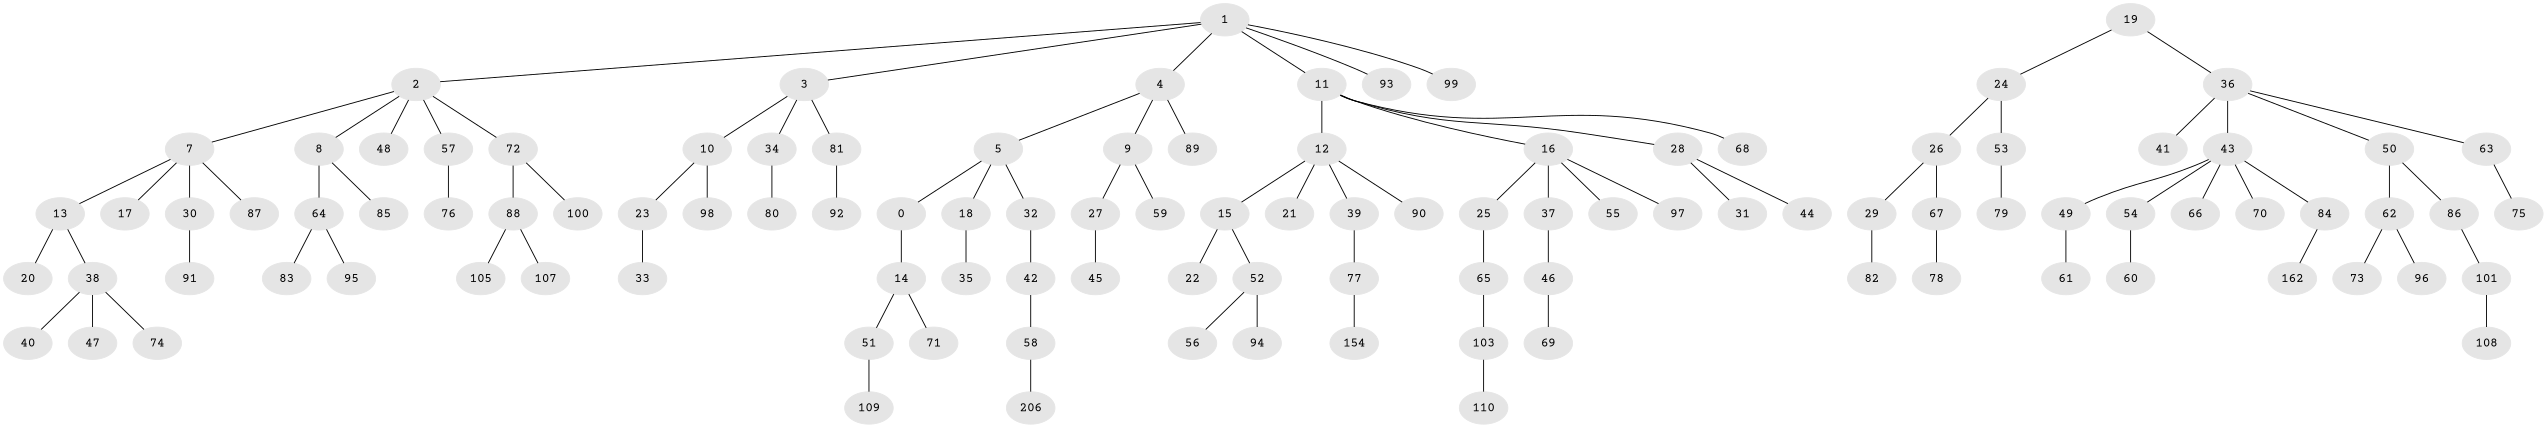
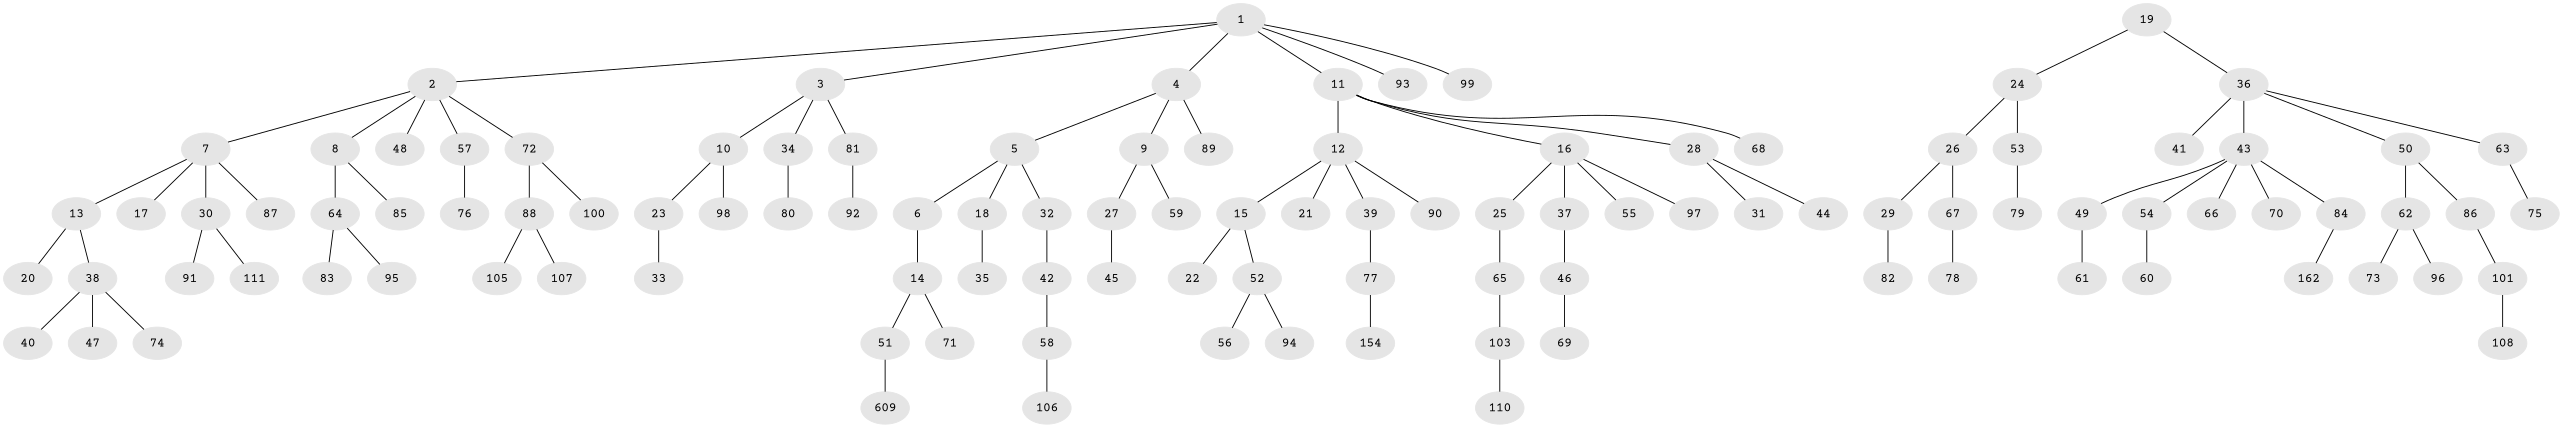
node "0": label "0" -> "6"
node "111": added
node "109": label "109" -> "609"
node "206": label "206" -> "106"
